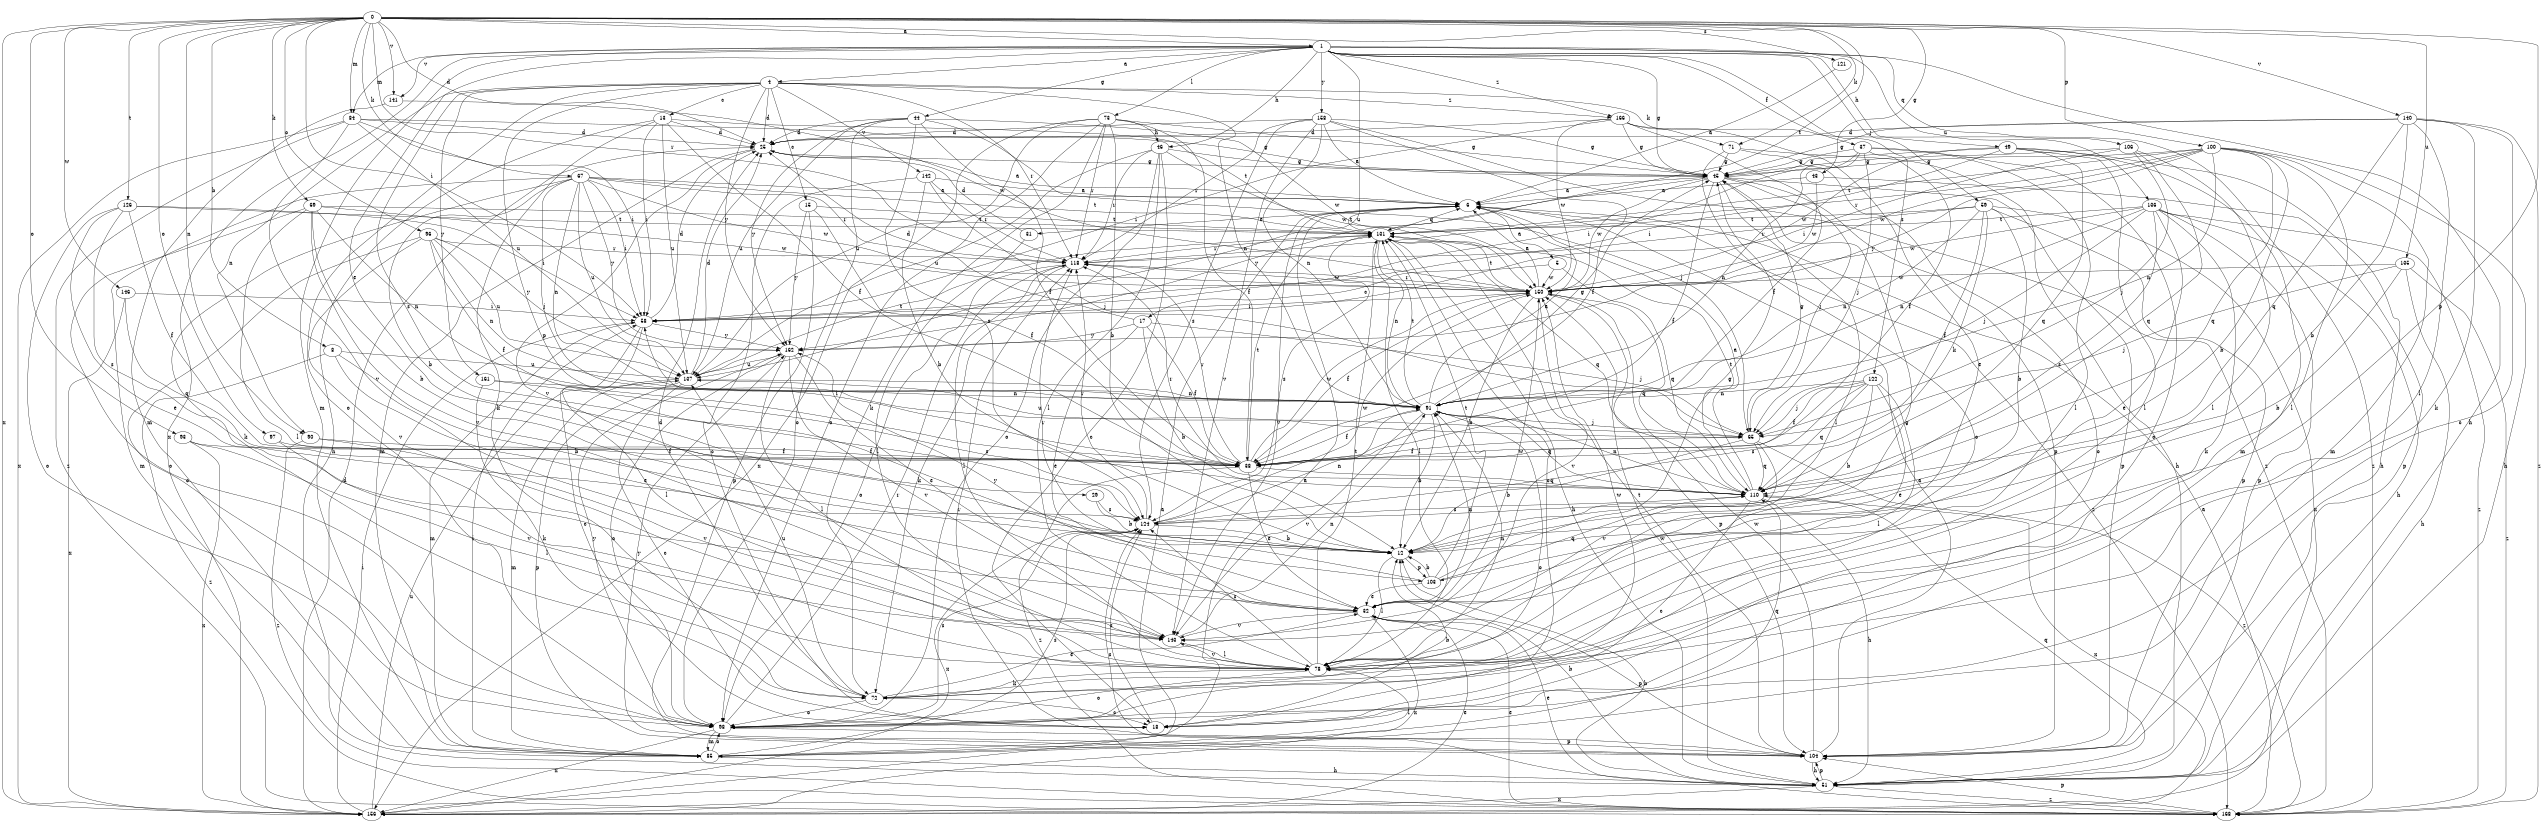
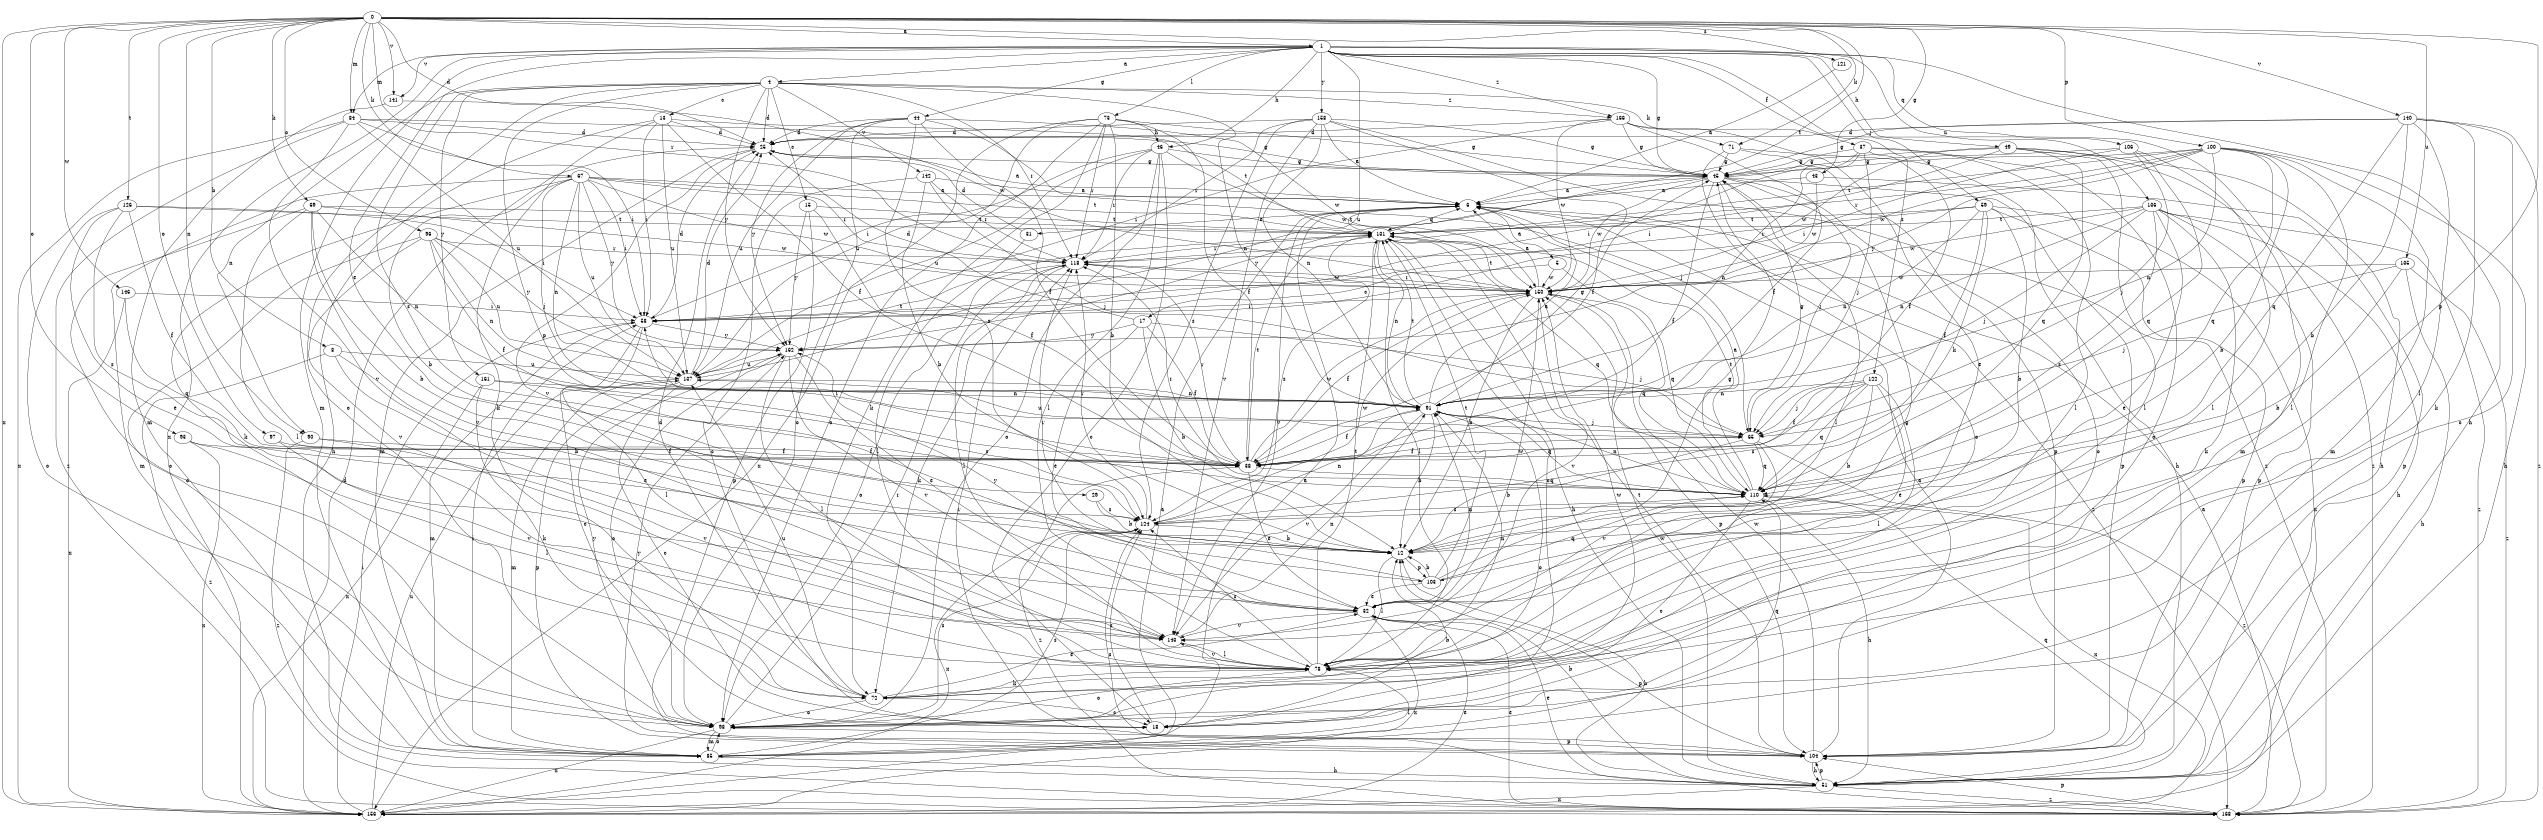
edge "0" -> "58": now "46" -> "58"
edge "161" -> "156": added, label "x"
